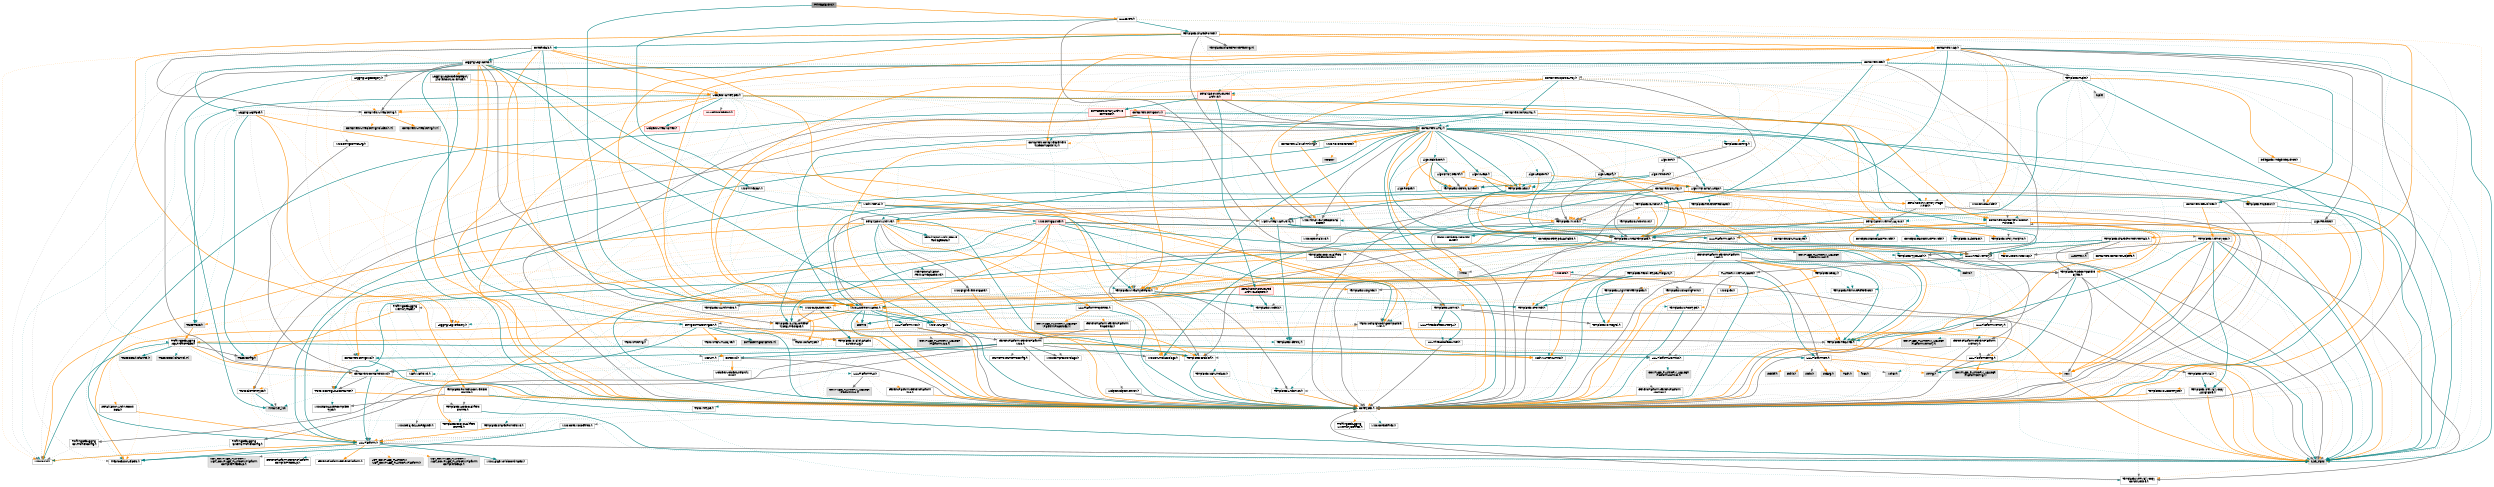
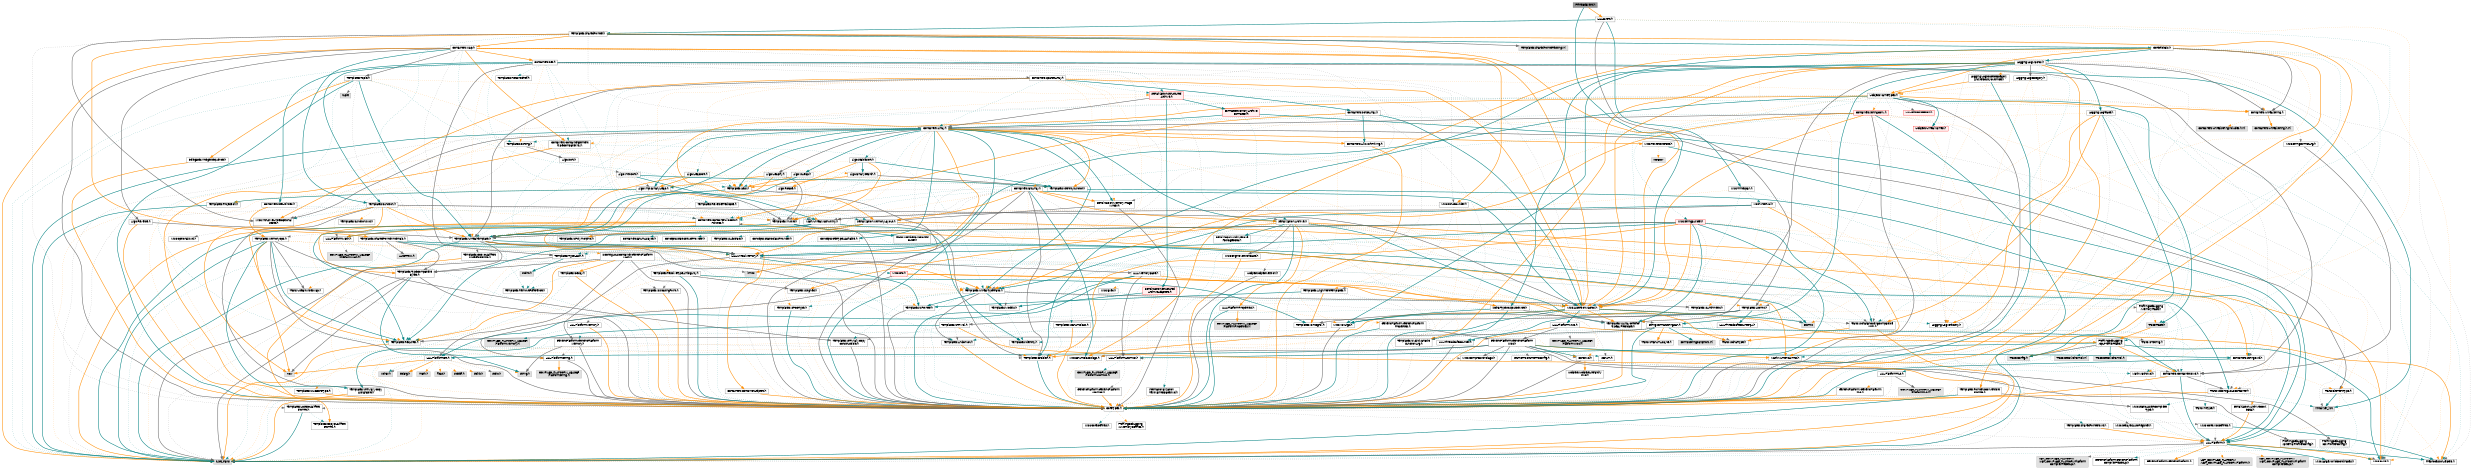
node "Templates/RetainedRef.h": added
edge "Containers/Map.h" -> "type_traits": color teal -> darkorange
node "GenericPlatform/GenericPlatform Math.h": label "GenericPlatform/GenericPlatform Math.h" -> "IsContiguousContainer/GenericPlatform Math.h"
node "PLATFORM/MemoryBase.h": label "PLATFORM/MemoryBase.h" -> "HAL/MemoryBase.h"
node "Misc/OutputDevice.h": label "Misc/OutputDevice.h" -> "IsCharType/OutputDevice.h"
edge "UObject/NameTypes.h" -> "CoreTypes.h": color darkorange -> gray40
edge "type_traits" -> "Templates/IsTriviallyCopy Constructible.h": reversed
